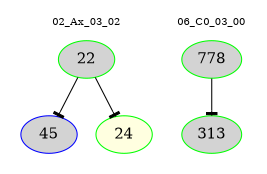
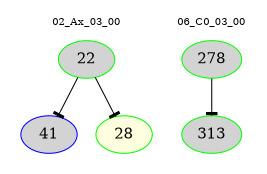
cluster "02_Ax_03_02": label "02_Ax_03_02" -> "02_Ax_03_00"
node "778": label "778" -> "278"
node "45": label "45" -> "41"
node "24": label "24" -> "28"
